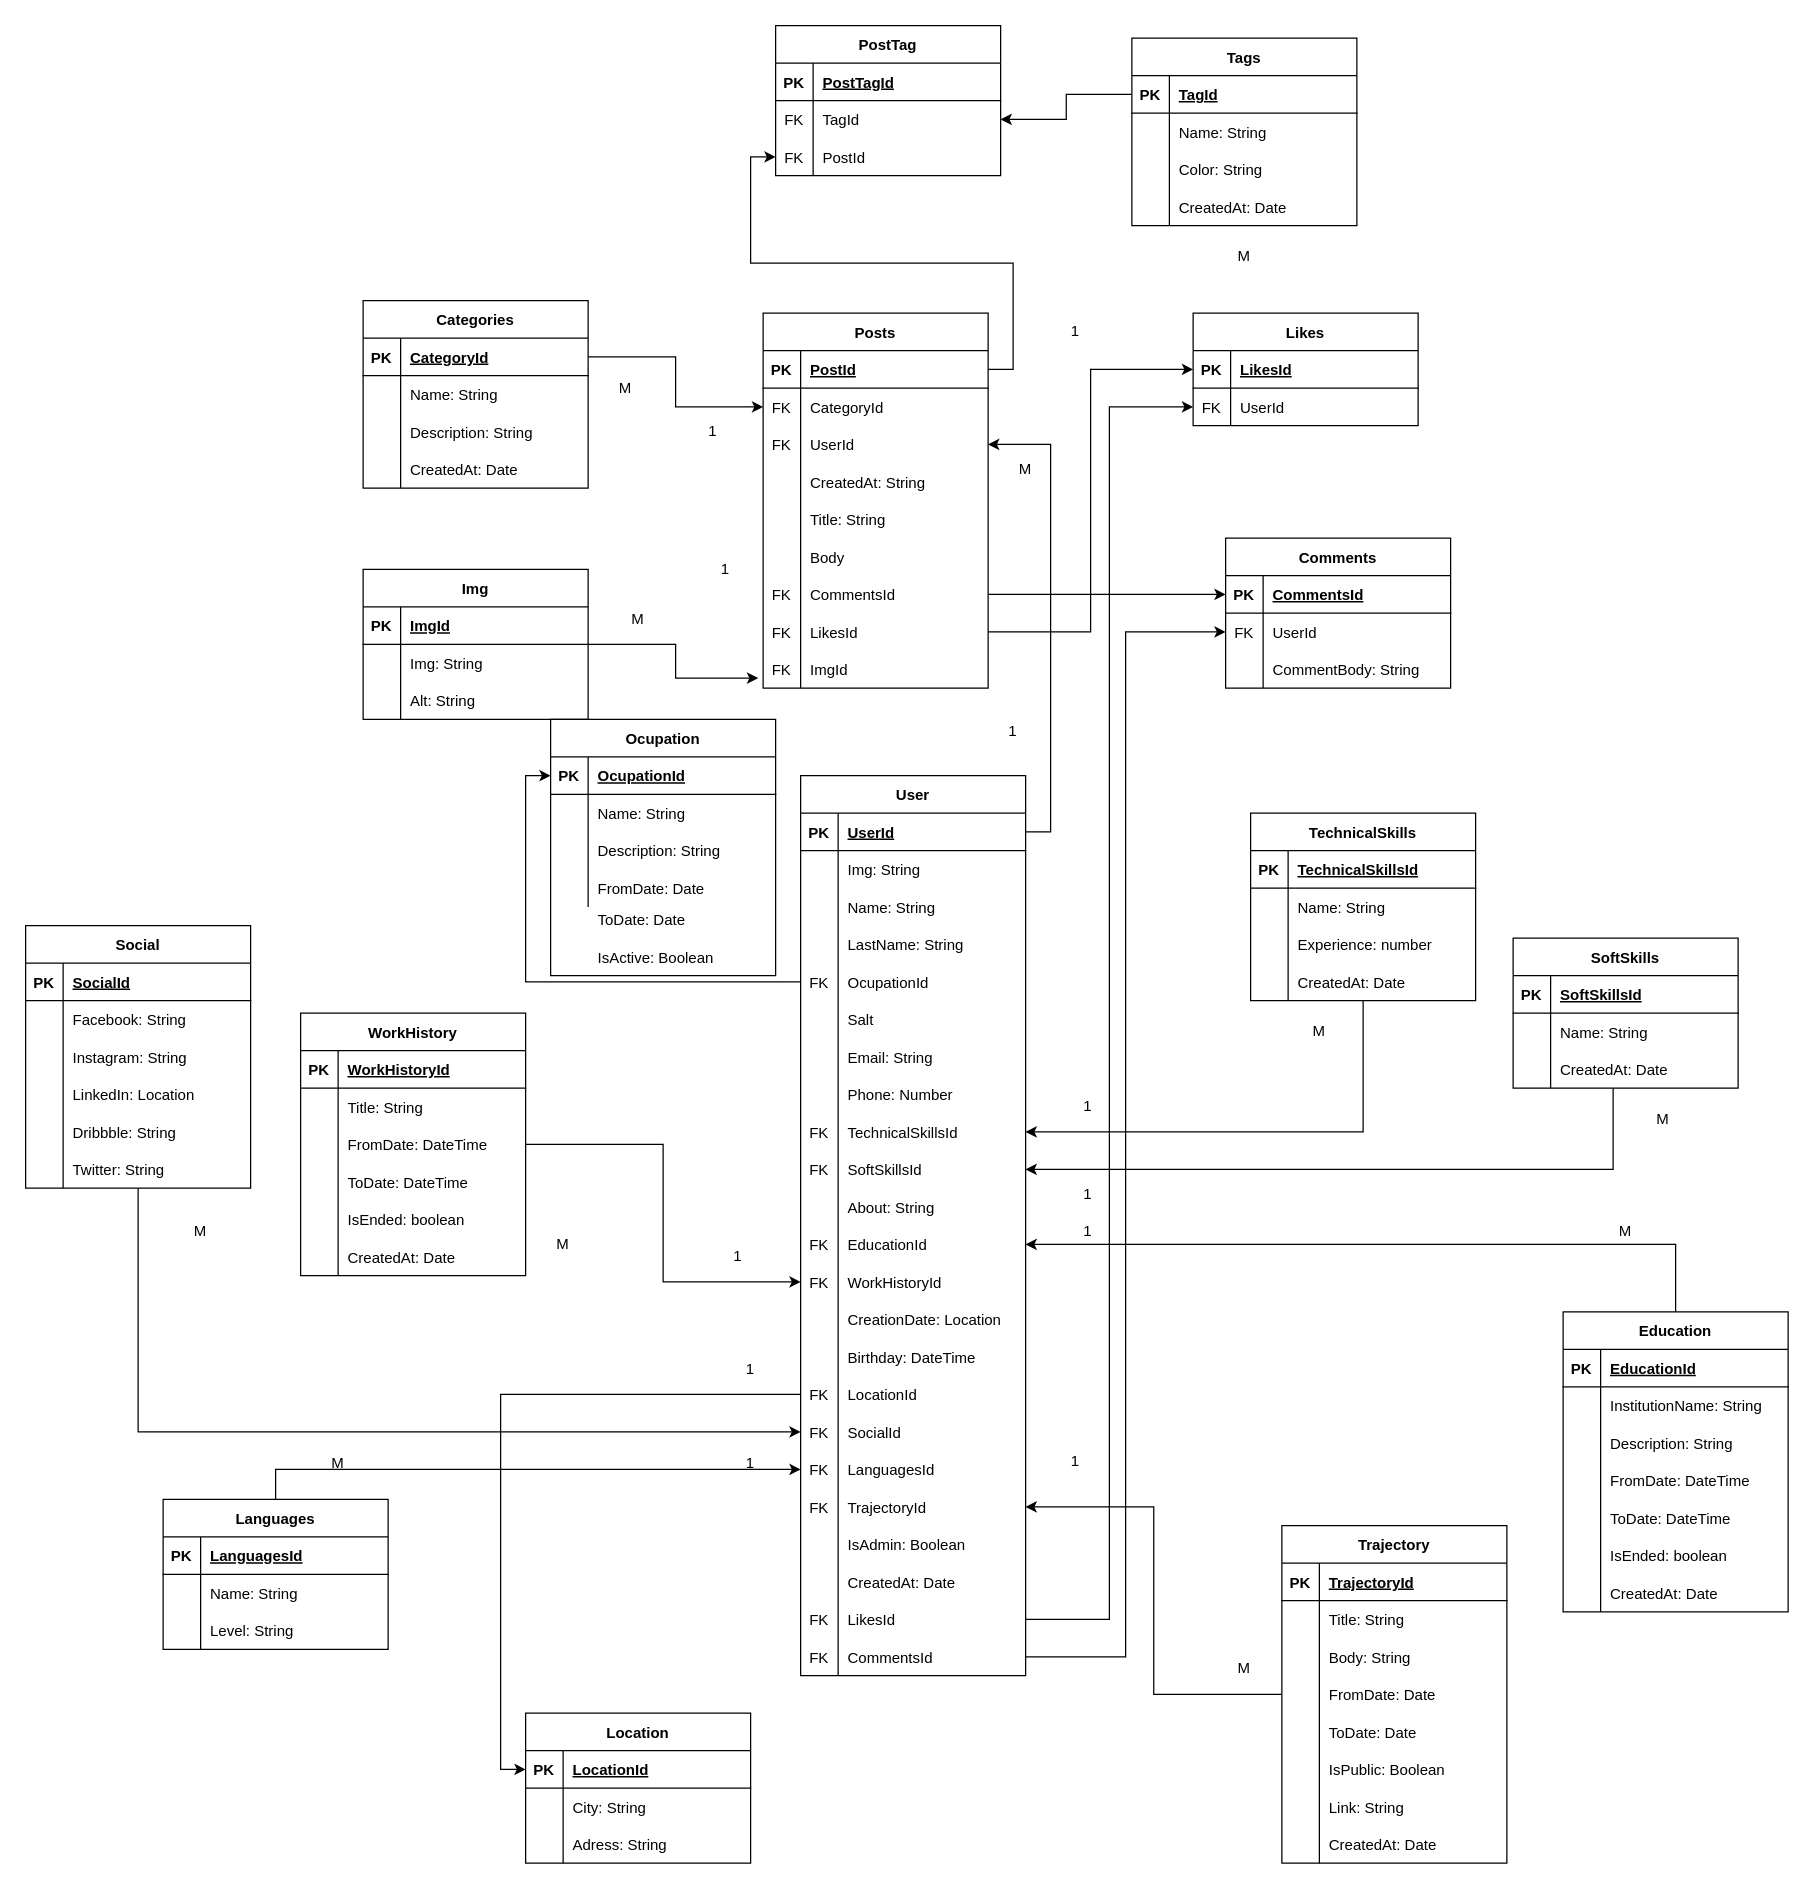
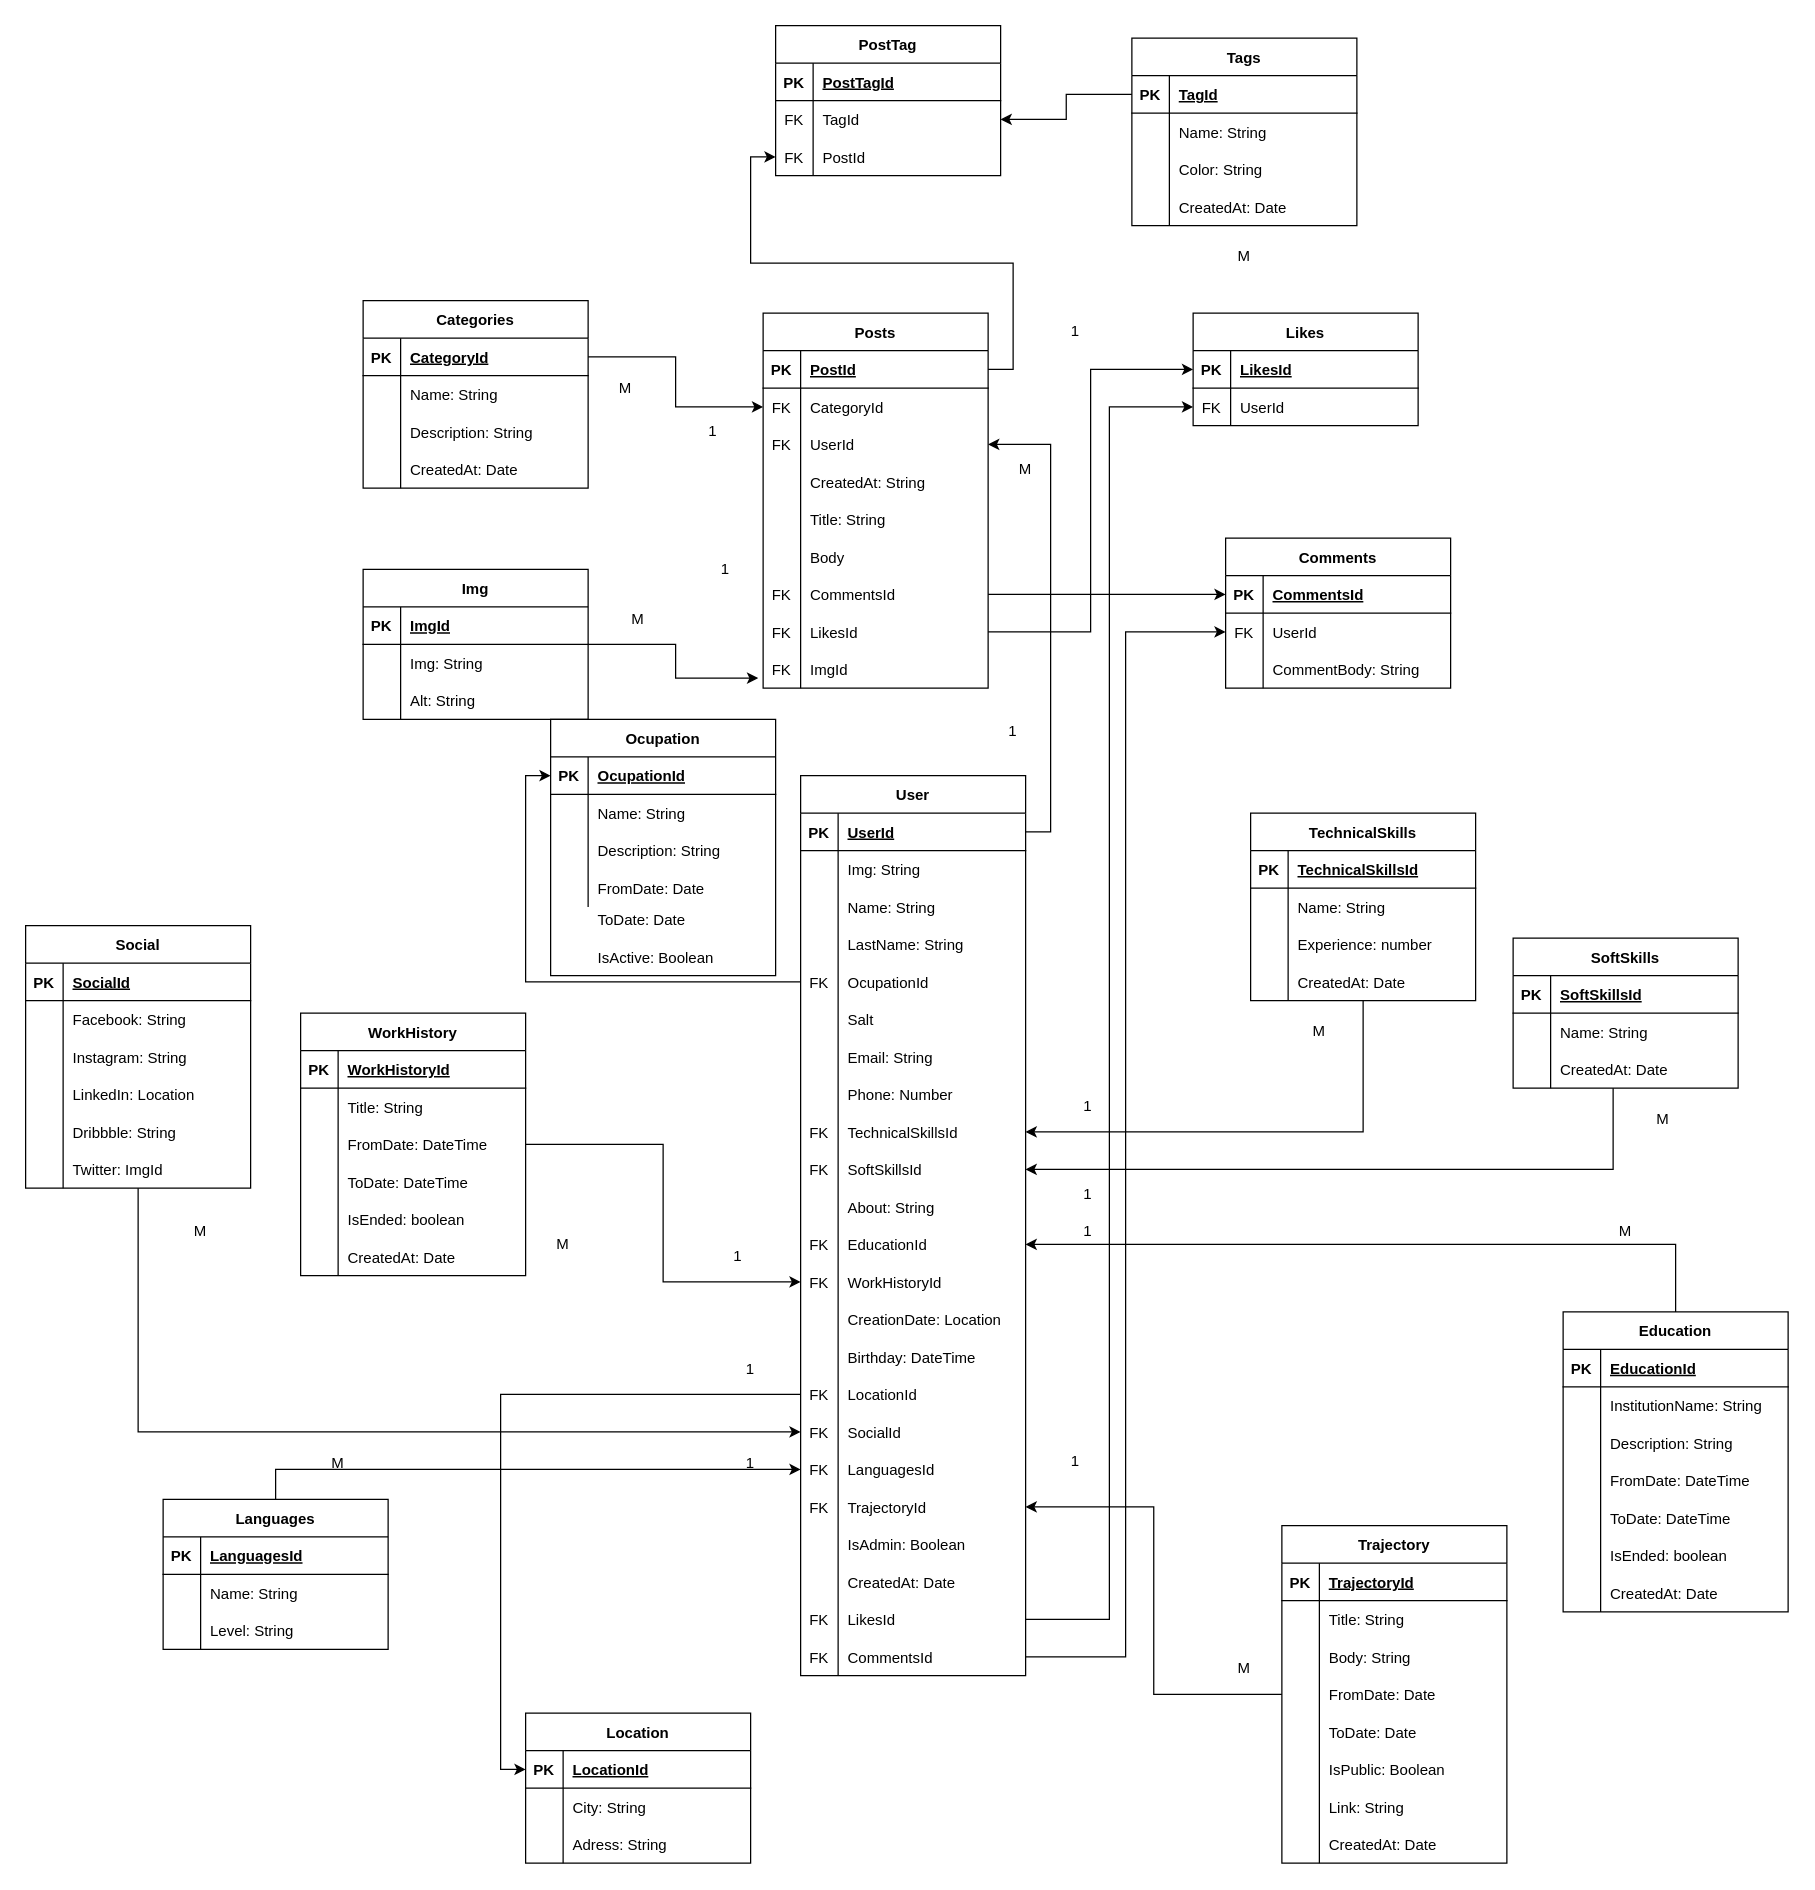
node "Twitter: String": label "Twitter: String" -> "Twitter: ImgId"
